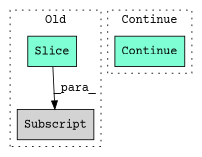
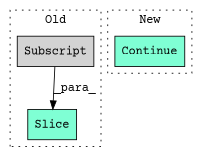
cluster "Continue": label "Continue" -> "New"
edge "Slice" -> "Subscript": reversed
